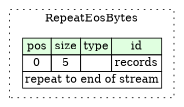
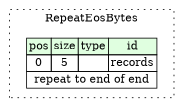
node "pos": text "repeat to end of stream" -> "repeat to end of end"
